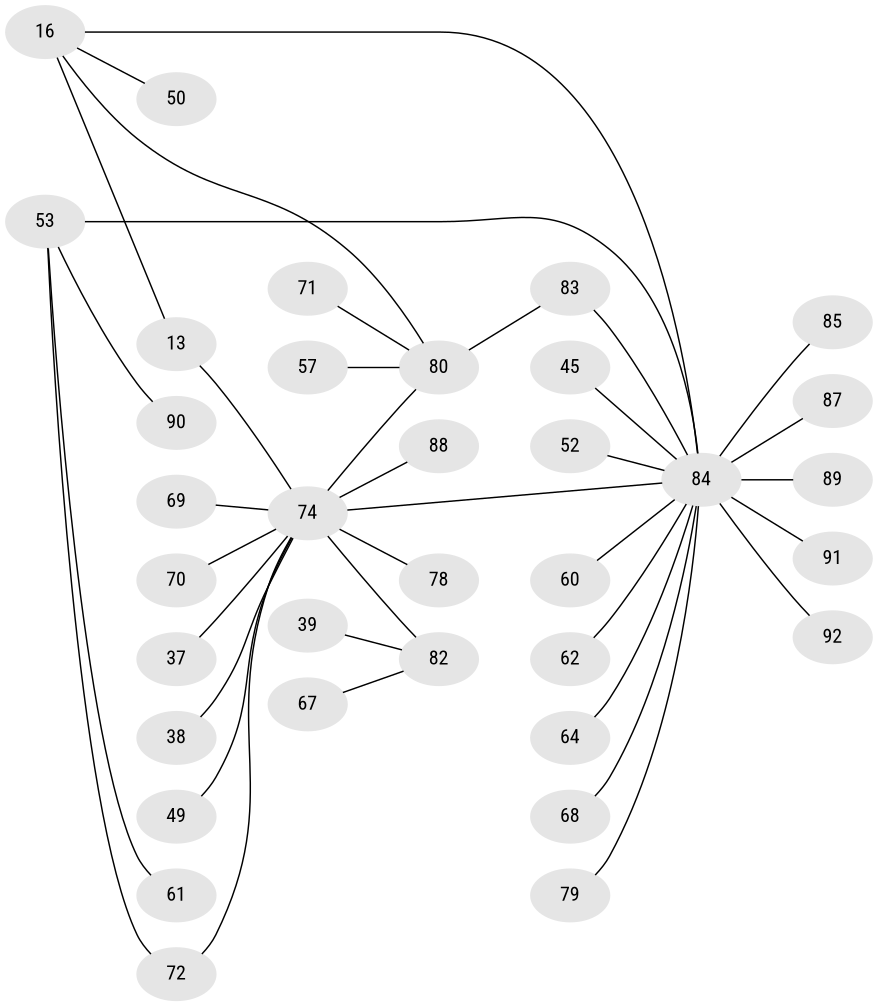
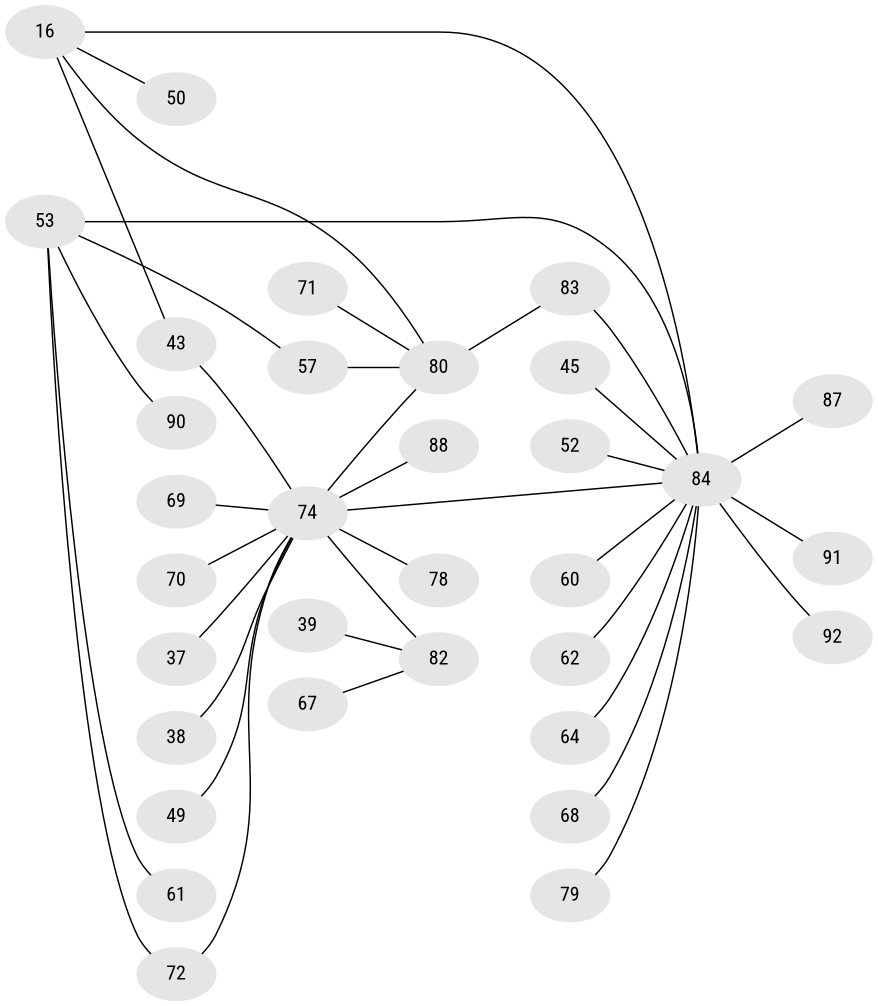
edge "53" -- "57": added
node "85": removed
node "13": label "13" -> "43"
node "89": removed
